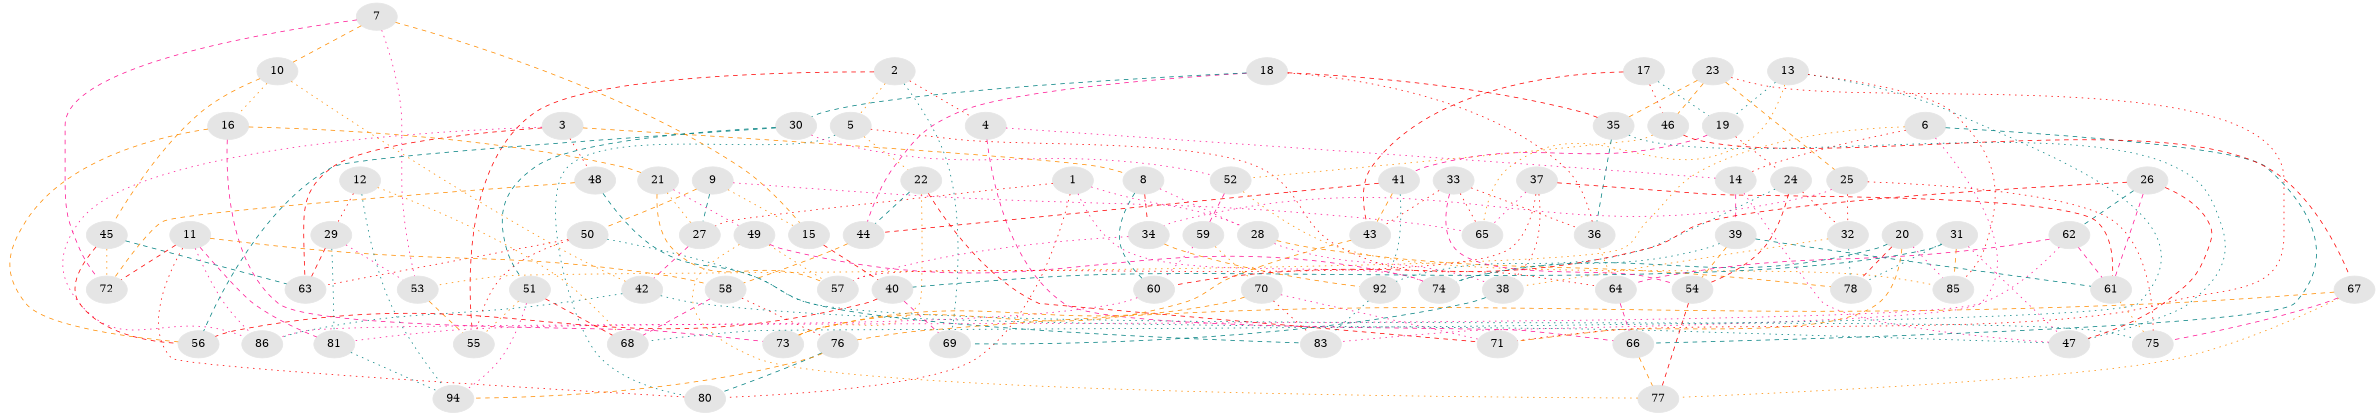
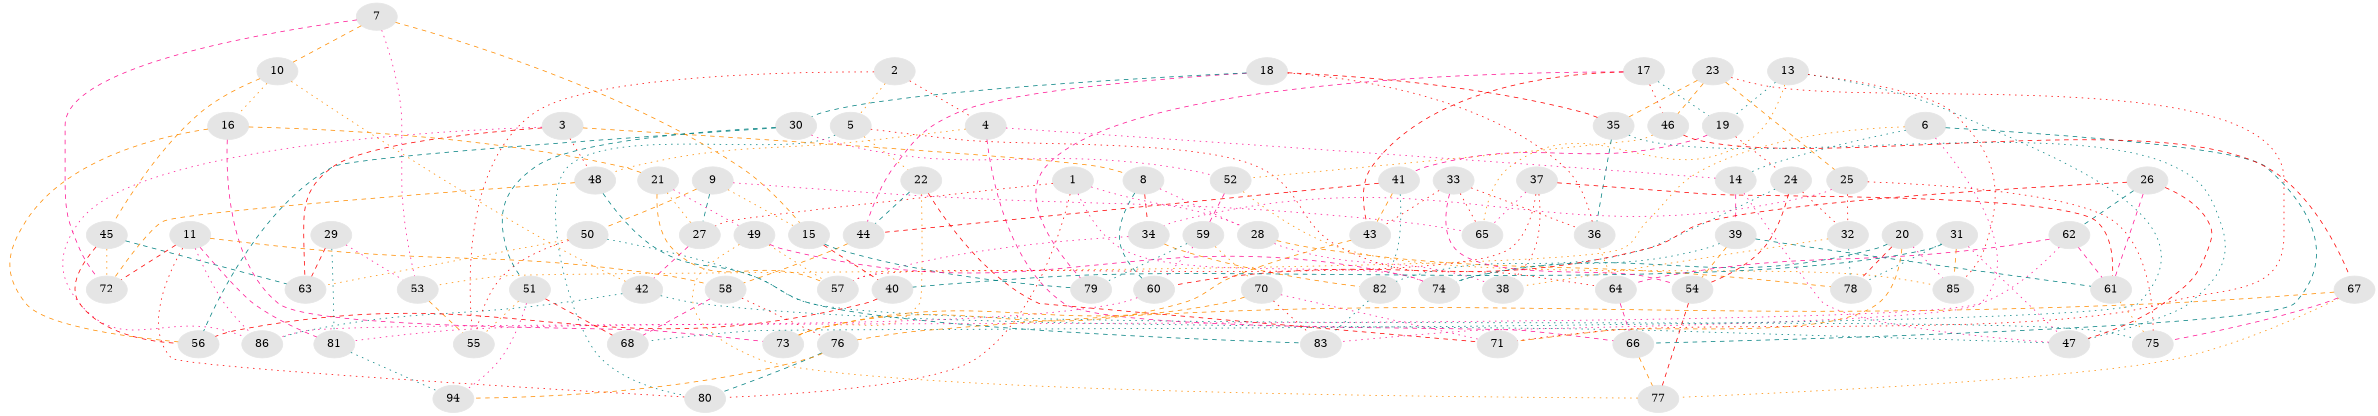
edge "2" -- "55": style dashed -> dotted
edge "4" -- "48": added
edge "6" -- "14": color red -> teal
node "12": removed
edge "50" -- "63": color red -> darkorange
node "79": added
node "92": label "92" -> "82"
node "69": removed
